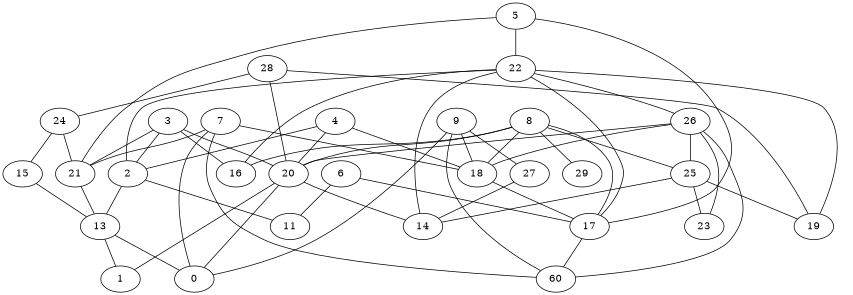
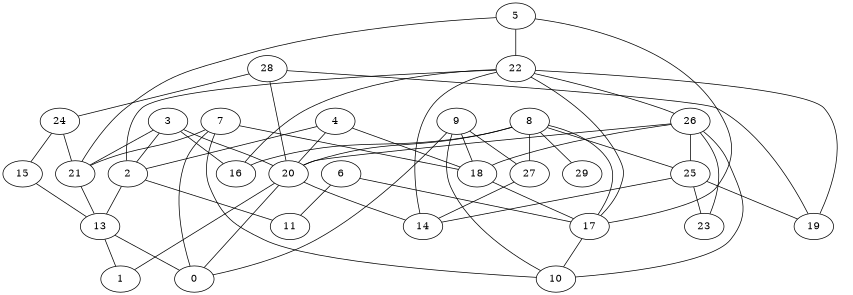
edge "8" -- "18": now "8" -- "27"
node "60": label "60" -> "10"
